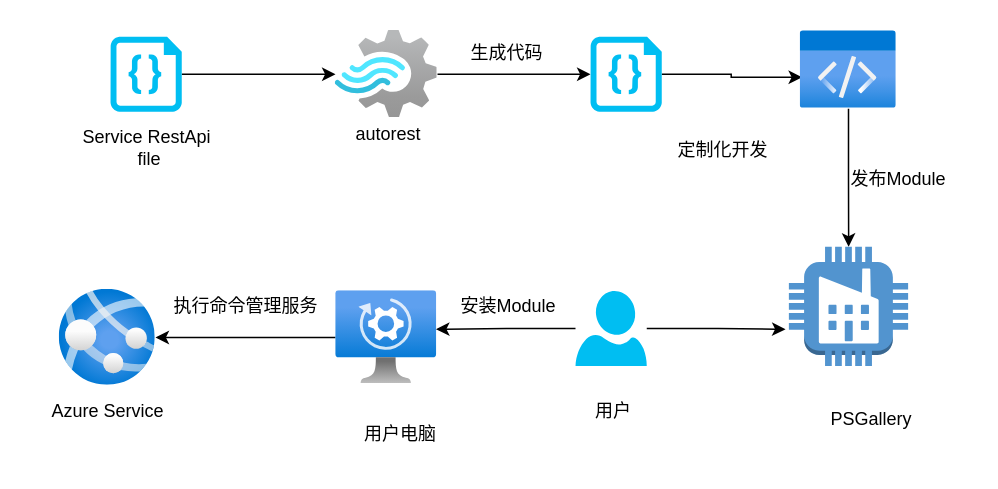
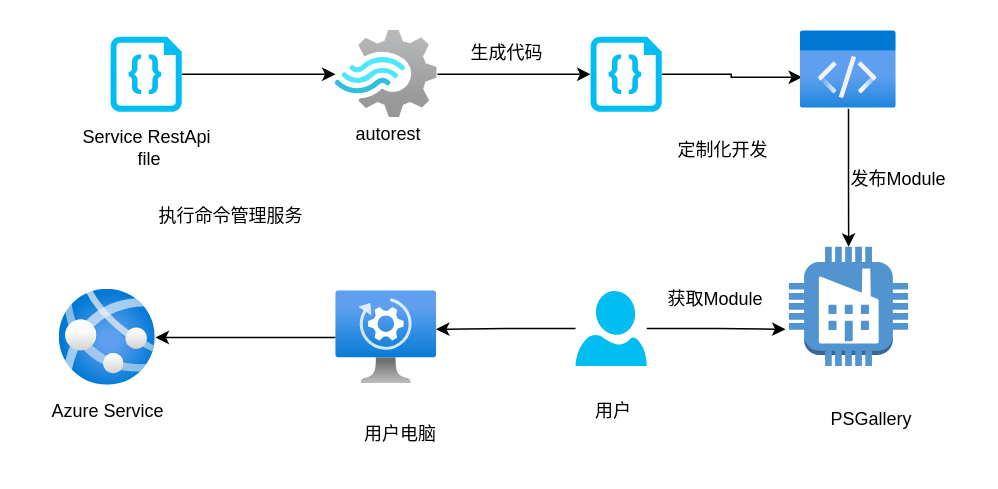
node "获取Module": added
node "安装Module": removed
node "执行命令管理服务": moved (245, 307) -> (230, 217)
